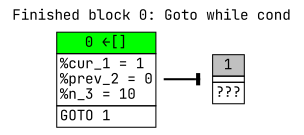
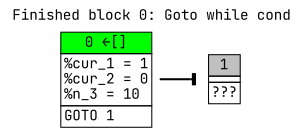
node "0 ←[]": text "%prev_2 = 0" -> "%cur_2 = 0"
